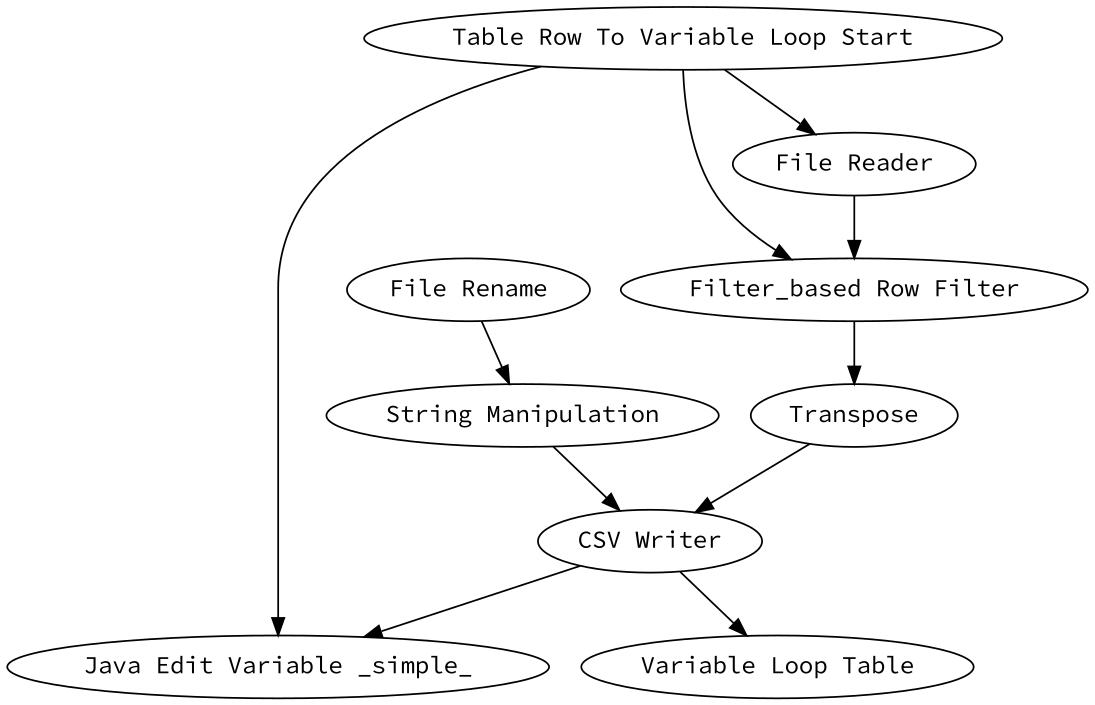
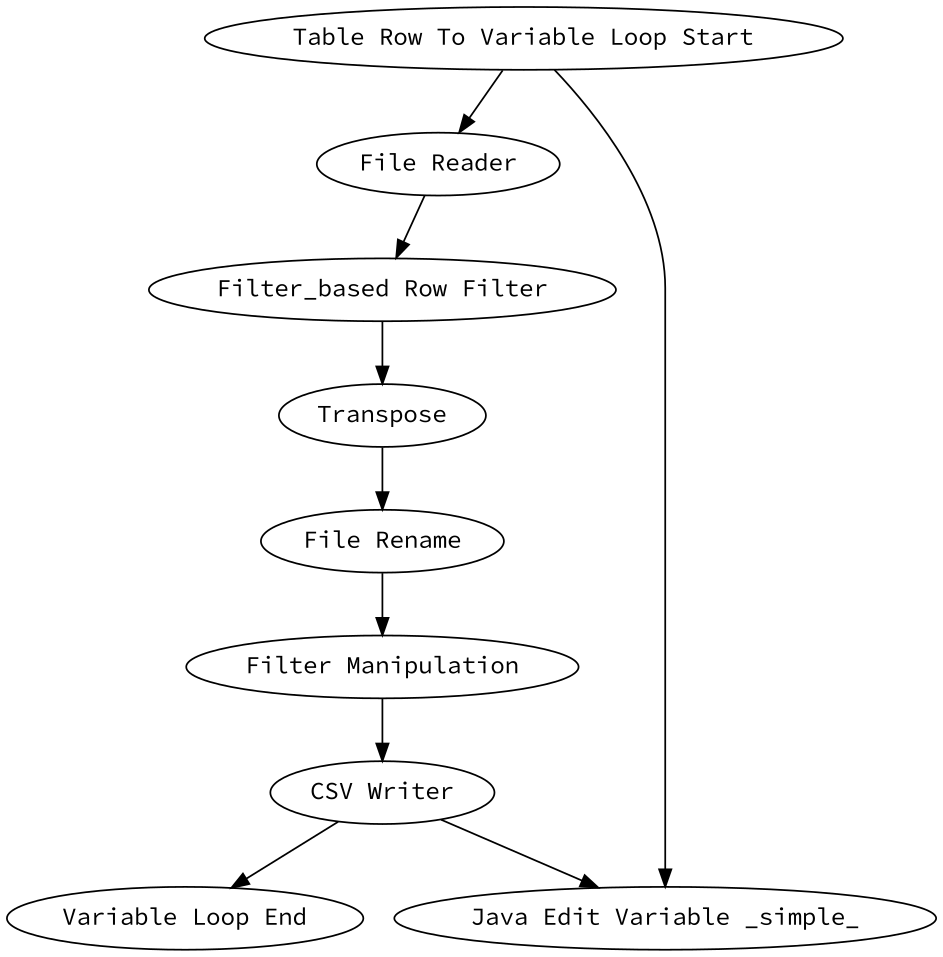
edge "Table Row To Variable Loop Start" -> "Filter_based Row Filter": removed
node "String Manipulation": label "String Manipulation" -> "Filter Manipulation"
edge "Transpose" -> "CSV Writer": now "Transpose" -> "File Rename"
node "Variable Loop Table": label "Variable Loop Table" -> "Variable Loop End"
